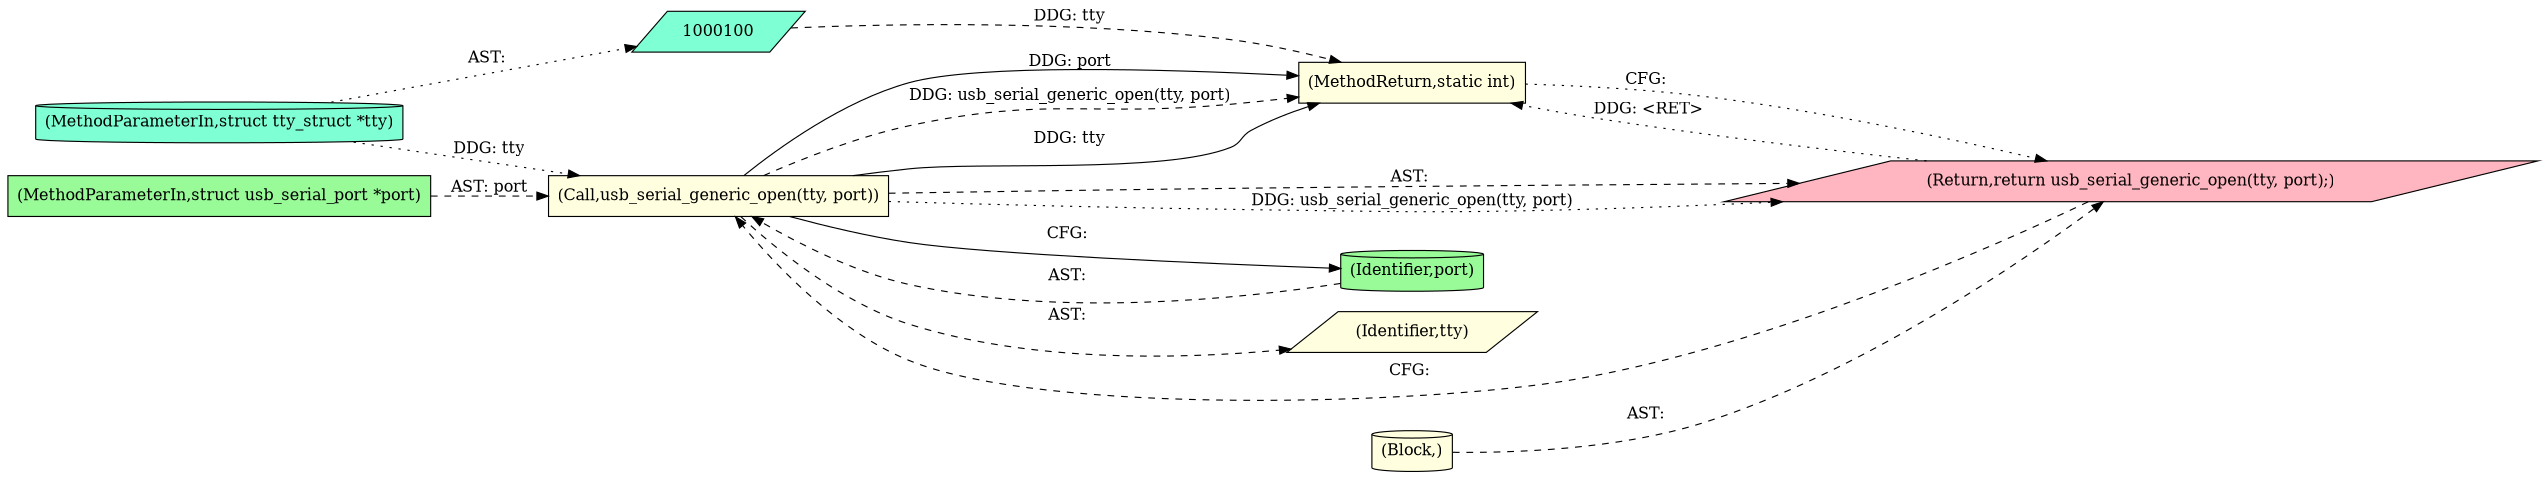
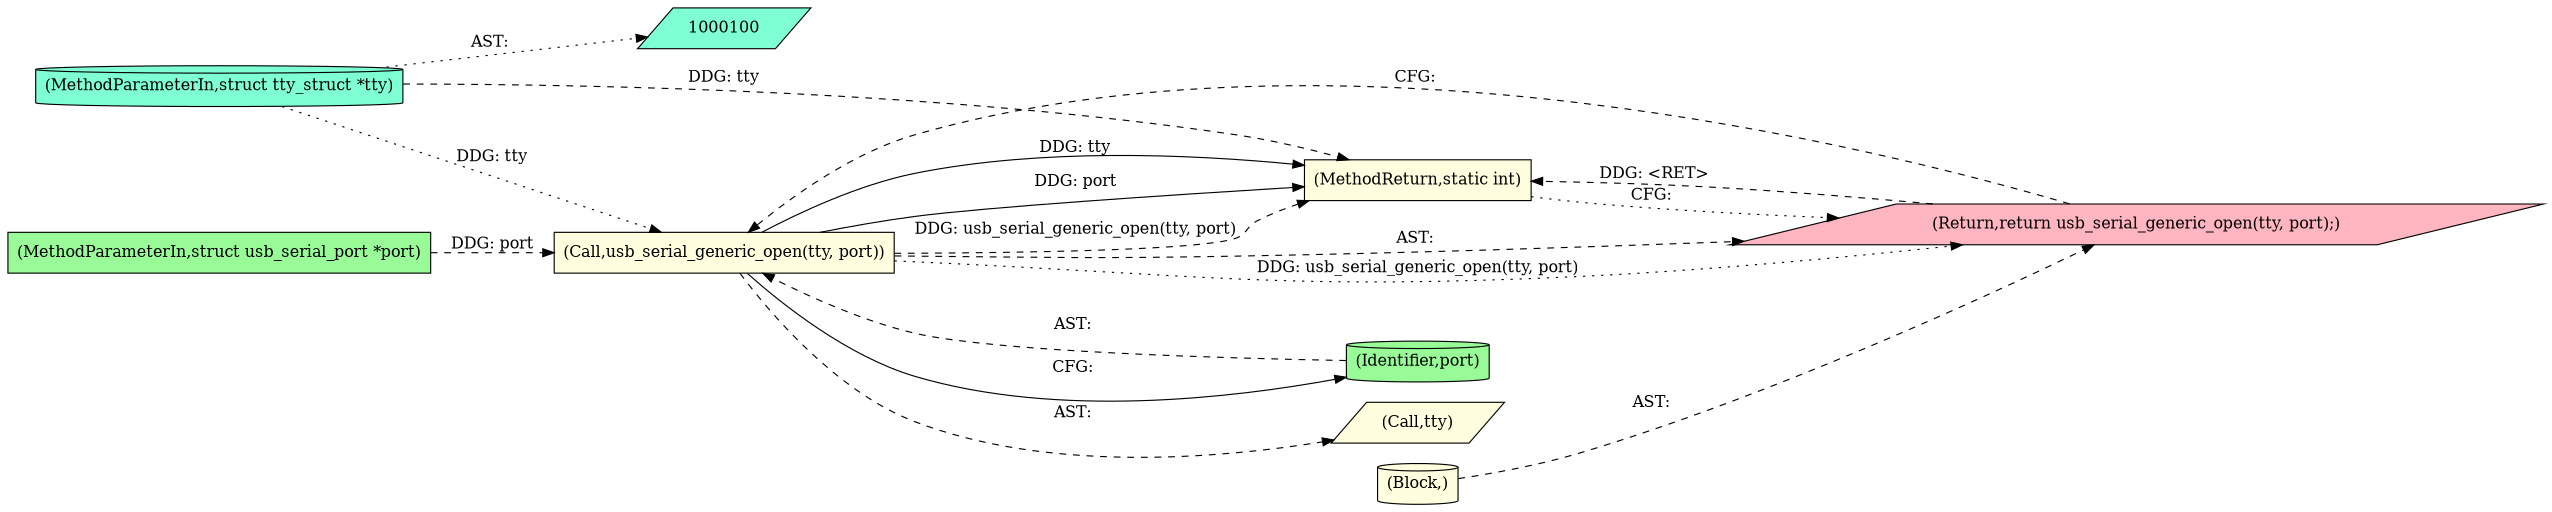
edge "1000100" -> "(MethodReturn,static int)": now "(MethodParameterIn,struct tty_struct *tty)" -> "(MethodReturn,static int)"
edge "(Return,return usb_serial_generic_open(tty, port);)" -> "(MethodReturn,static int)": style dotted -> dashed
edge "(MethodParameterIn,struct usb_serial_port *port)" -> "(Call,usb_serial_generic_open(tty, port))": label "AST: port" -> "DDG: port"
node "(Identifier,tty)": label "(Identifier,tty)" -> "(Call,tty)"
